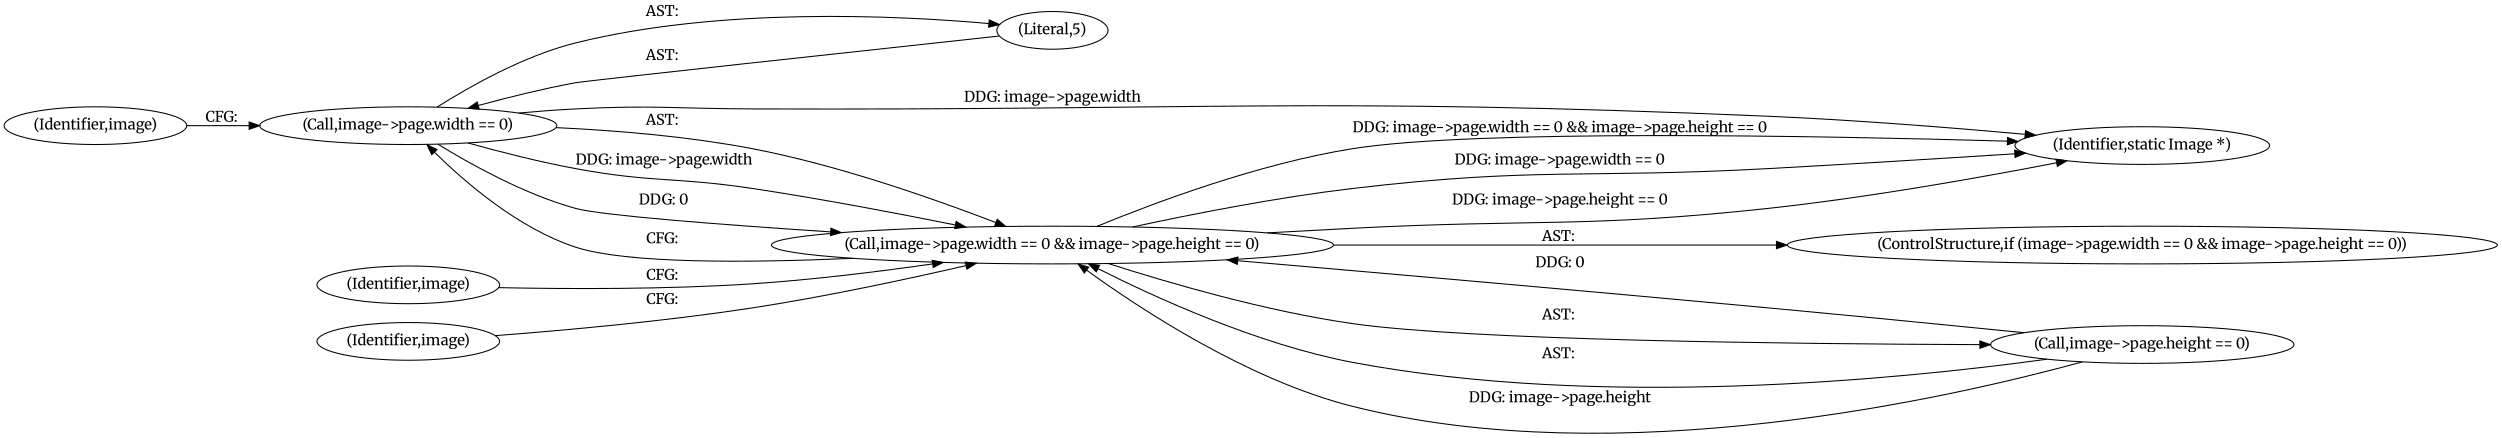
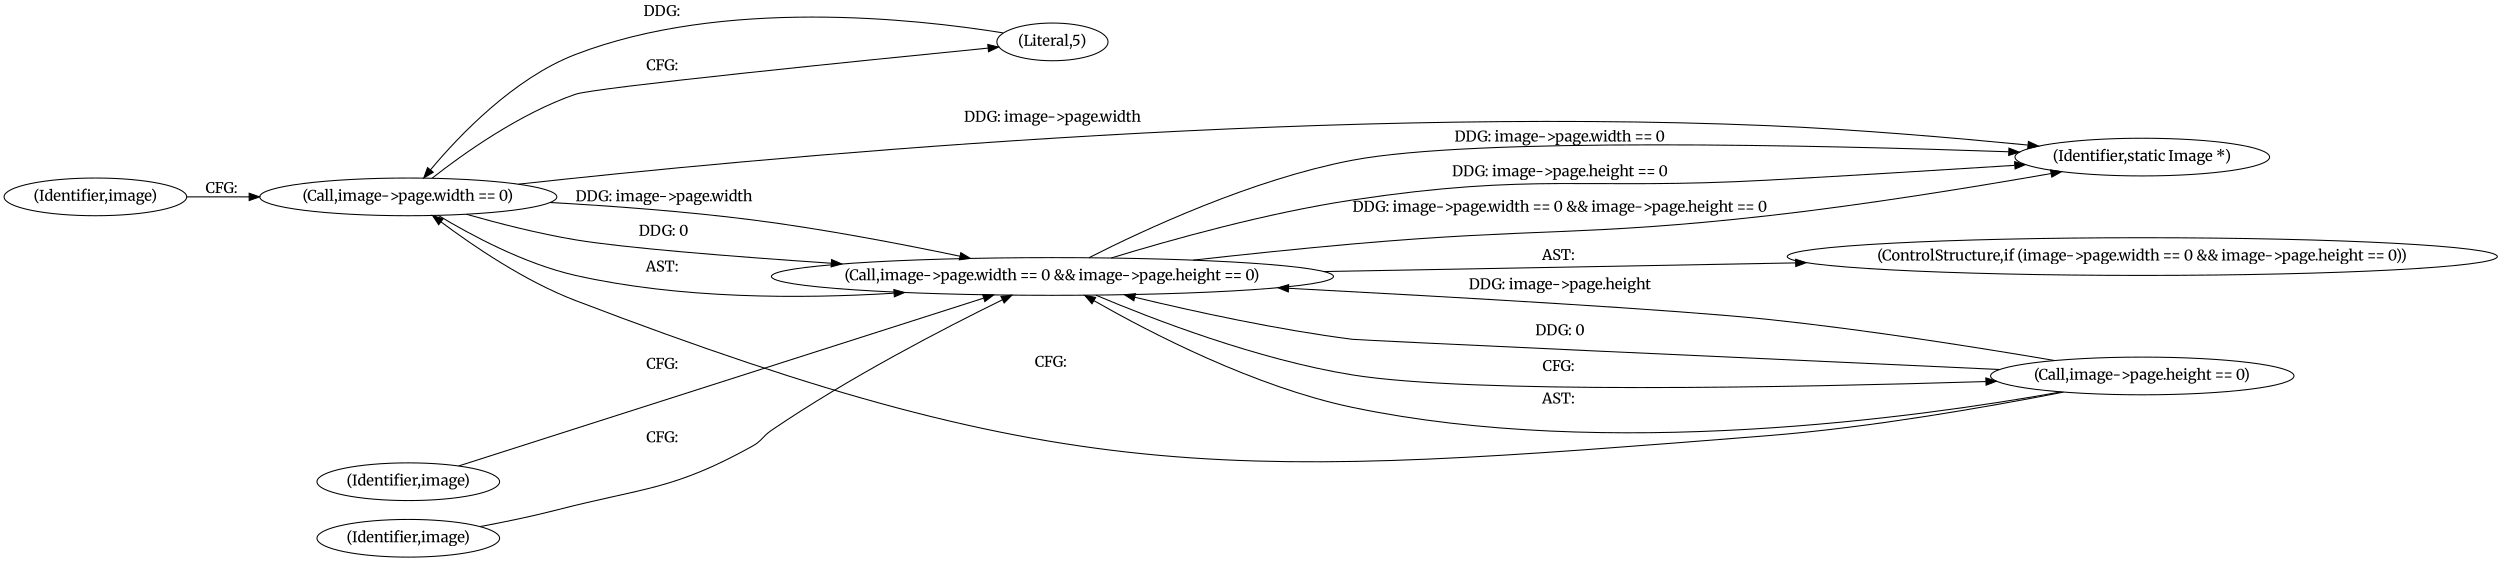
edge "(Call,image->page.width == 0)" -> "(Literal,5)": label "AST: " -> "CFG: "
edge "(Literal,5)" -> "(Call,image->page.width == 0)": label "AST: " -> "DDG: "
edge "(Call,image->page.width == 0 && image->page.height == 0)" -> "(Call,image->page.width == 0)": now "(Call,image->page.height == 0)" -> "(Call,image->page.width == 0)"
edge "(Call,image->page.width == 0 && image->page.height == 0)" -> "(Call,image->page.height == 0)": label "AST: " -> "CFG: "
